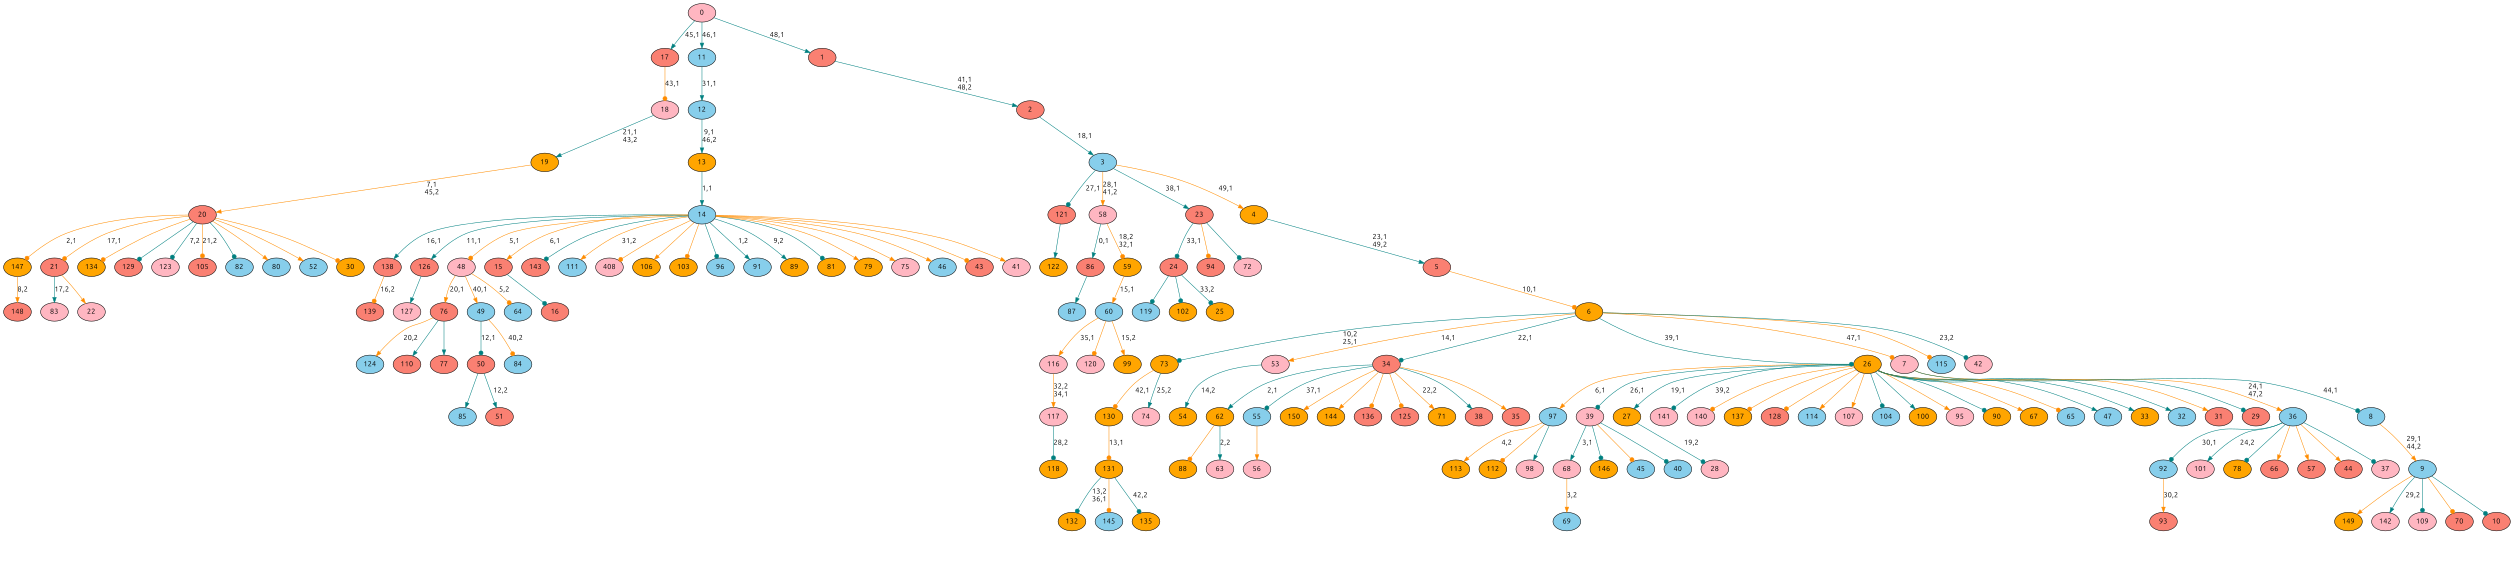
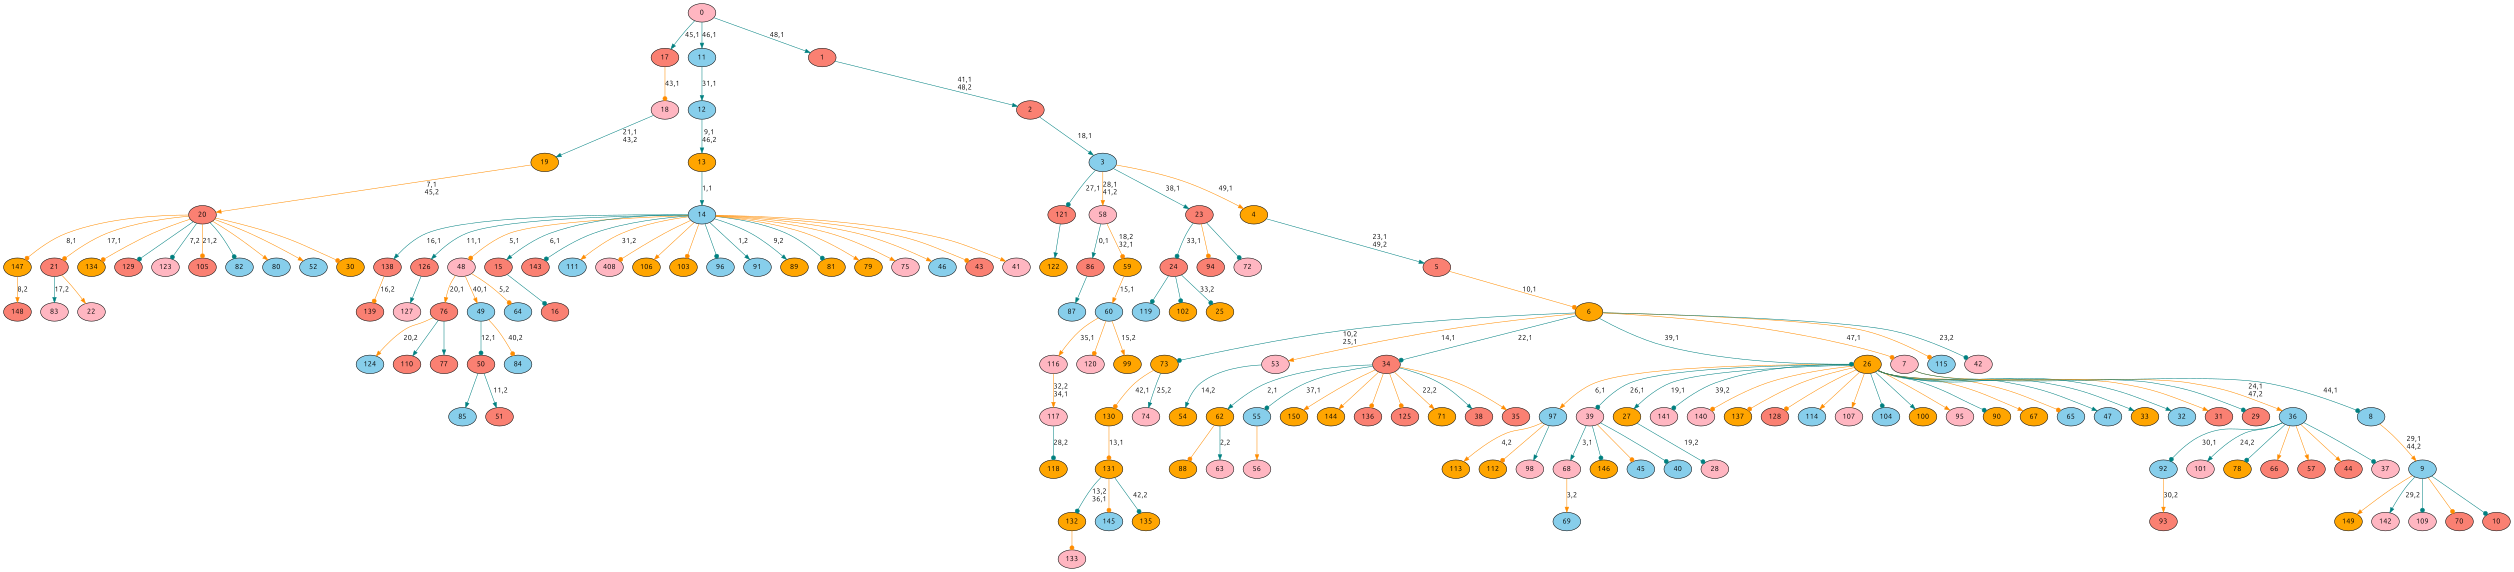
edge "14" -> "15": color darkorange -> teal
edge "20" -> "147": label "2,1" -> "8,1"
edge "50" -> "51": label "12,2" -> "11,2"
node "133": added
